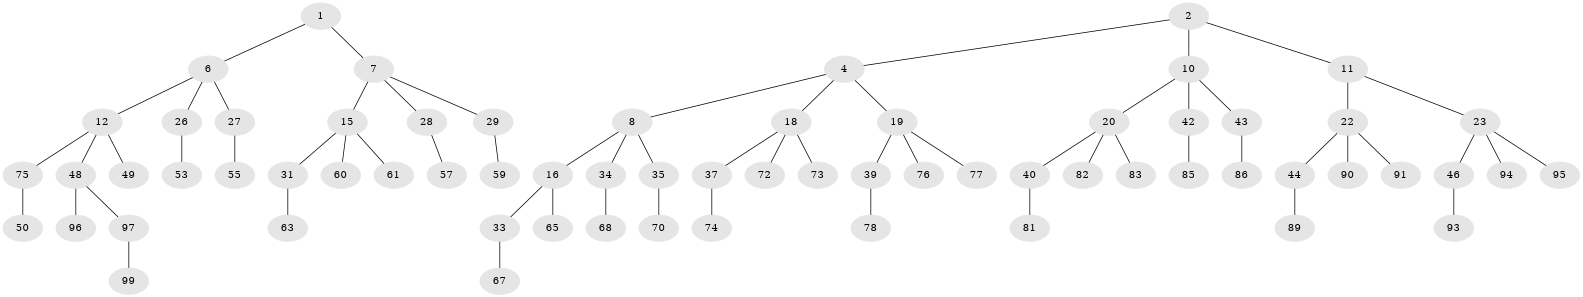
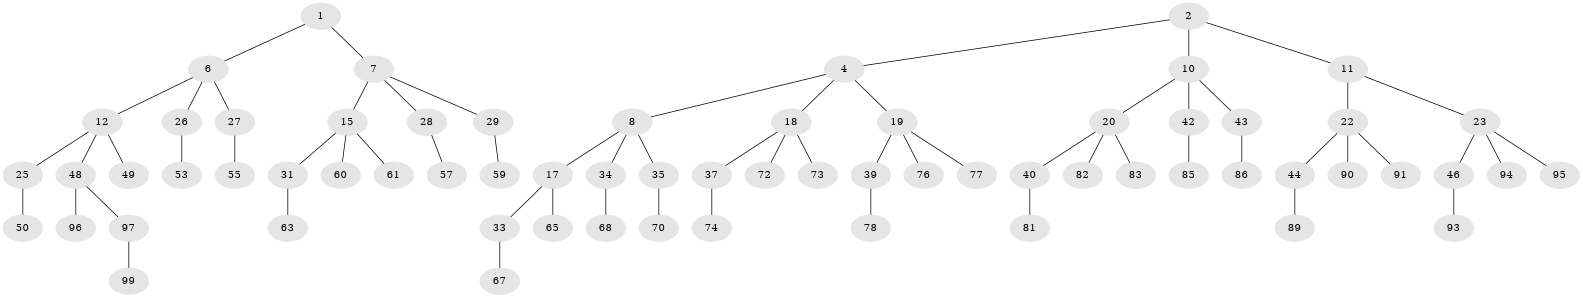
node "75": label "75" -> "25"
node "16": label "16" -> "17"
